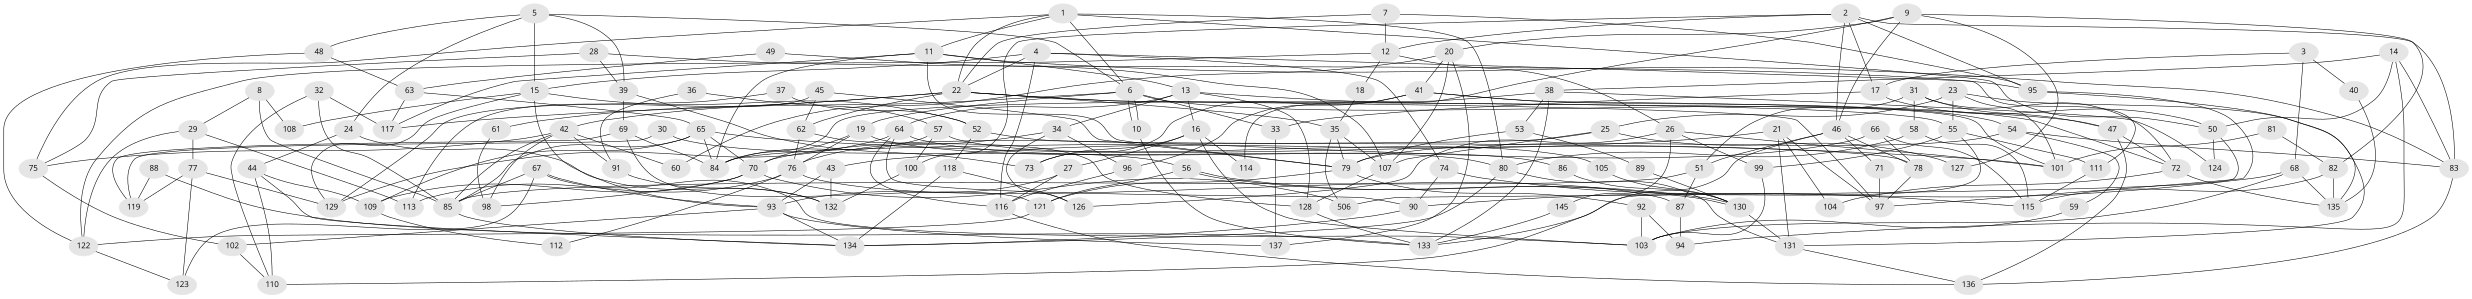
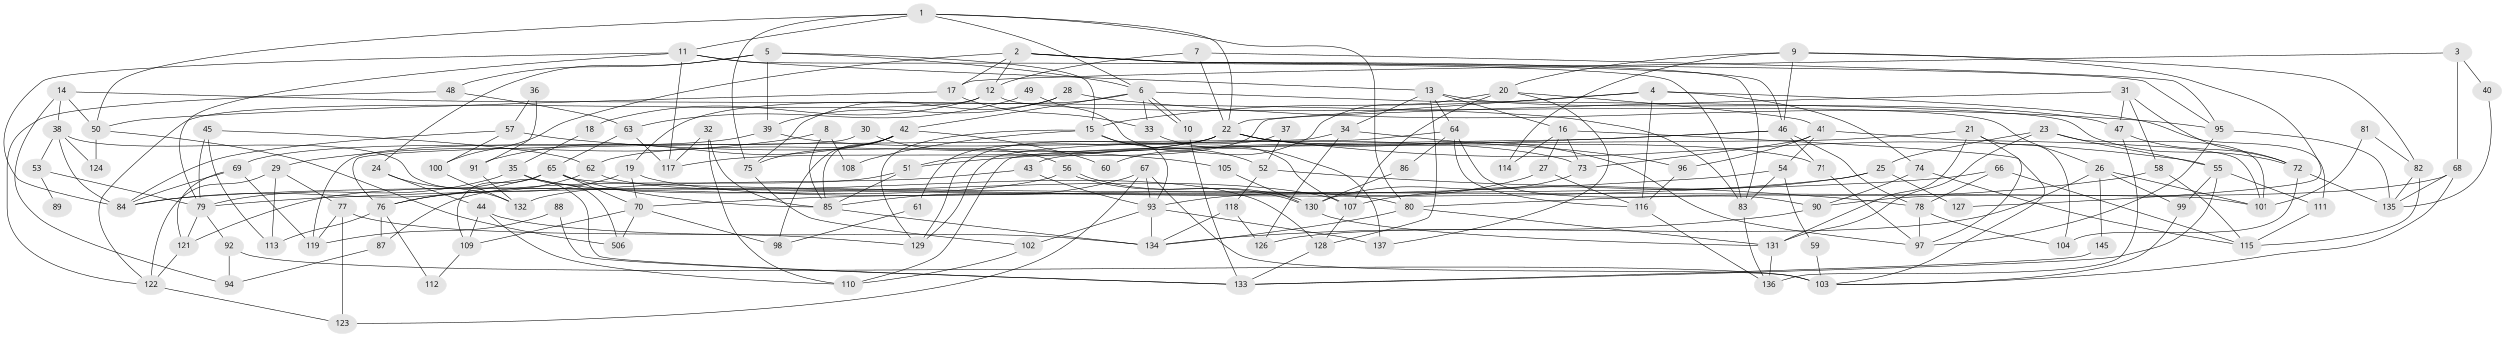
edge "22" -- "35": now "22" -- "71"
edge "89" -- "130": now "73" -- "130"
edge "78" -- "104": added
